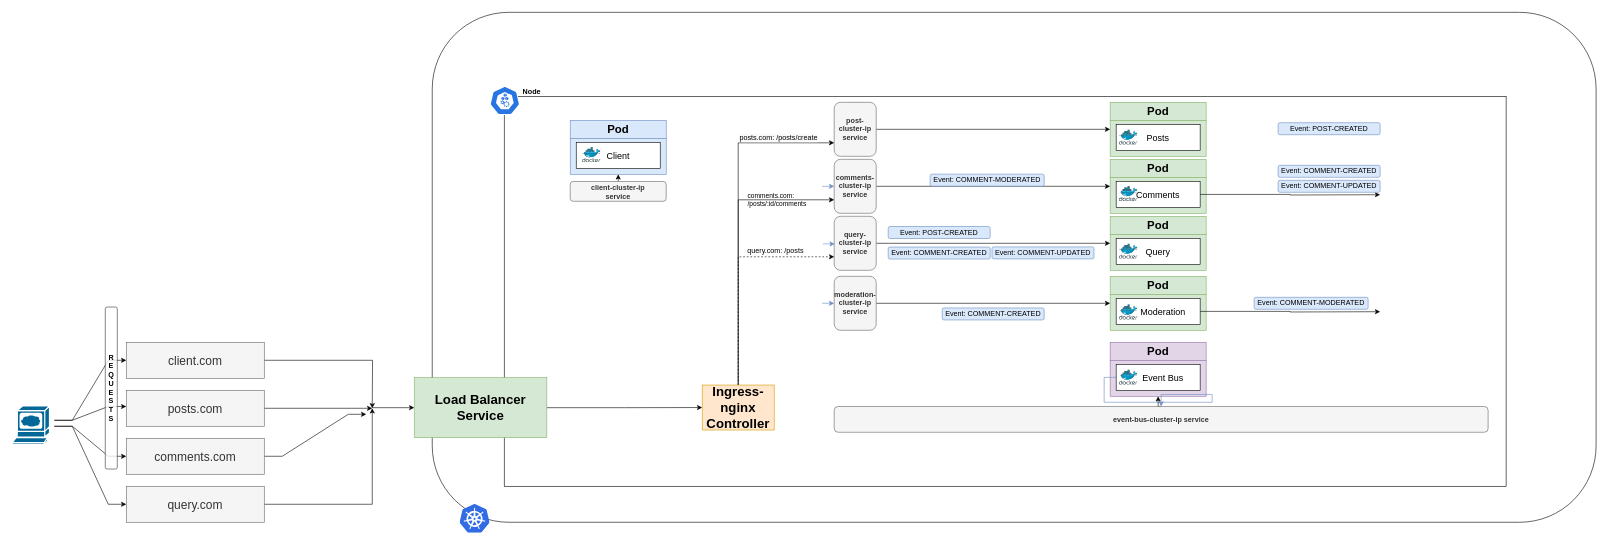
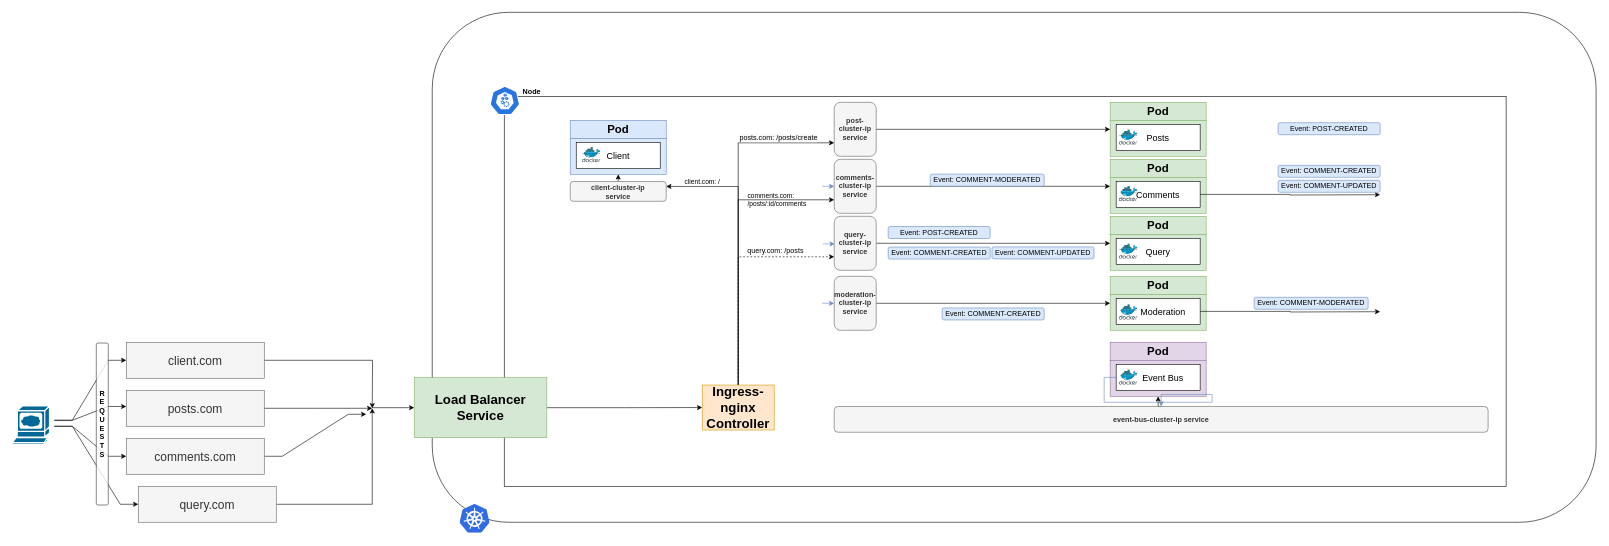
edge "Ingress-nginx Controller" -> "client-cluster-ip service": added, label "client.com: /"
node "R E Q U E S T S": moved (111, 388) -> (102, 424)
node "query.com": moved (195, 504) -> (207, 504)
